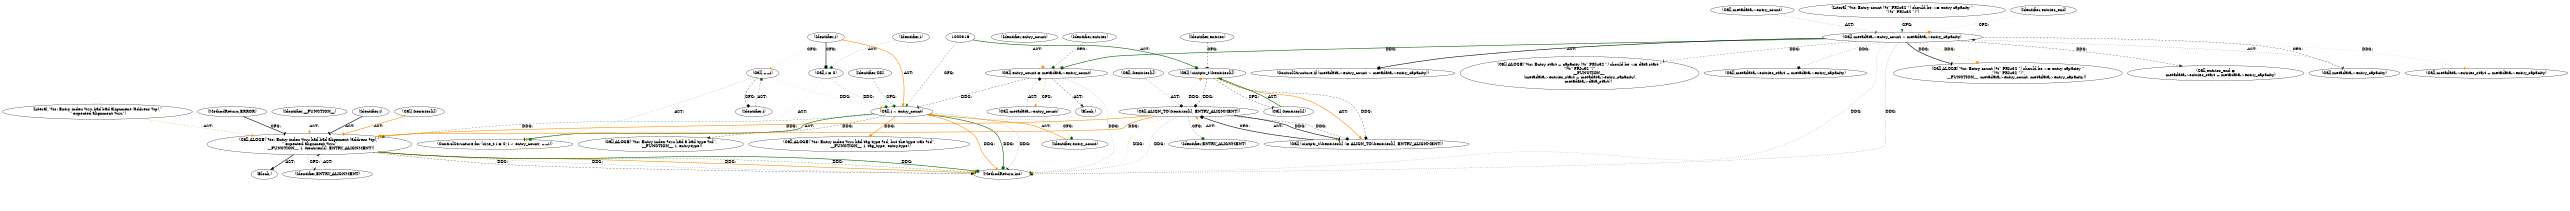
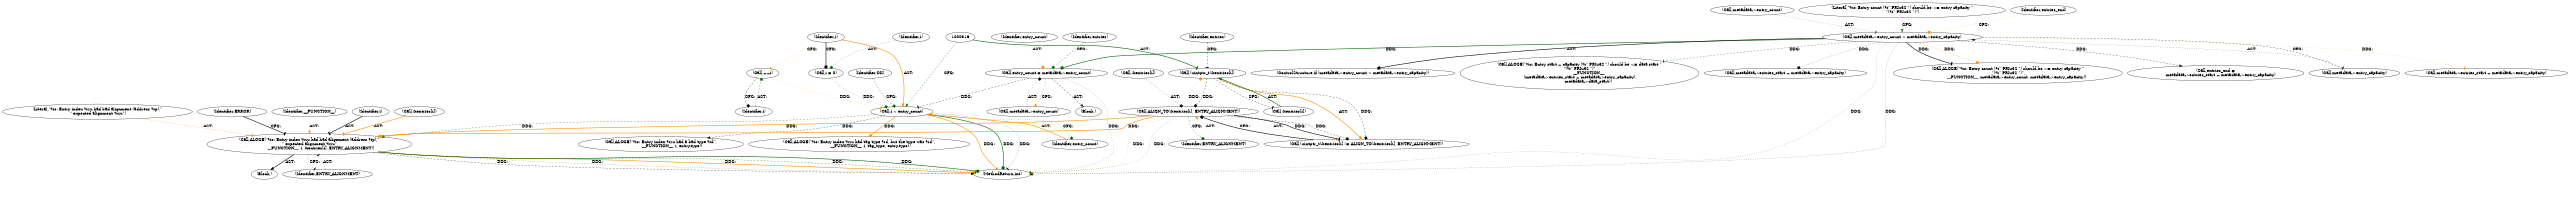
edge "1000316" -> "(Call,(uintptr_t)&entries[i])": arrowhead box -> tee
node "(MethodReturn,ERROR)": label "(MethodReturn,ERROR)" -> "(Identifier,ERROR)"
node "(ControlStructure,for (size_t i = 0; i < entry_count; ++i))": removed
